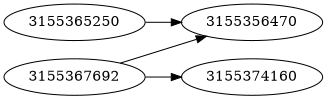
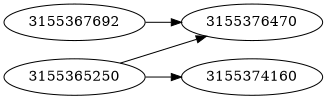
node "3155356470": label "3155356470" -> "3155376470"
edge "3155367692" -> "3155374160": now "3155365250" -> "3155374160"
